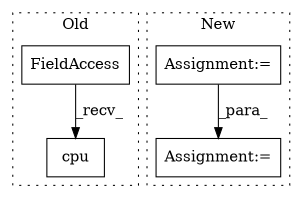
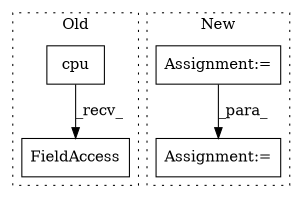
edge "FieldAccess" -> "cpu": reversed
